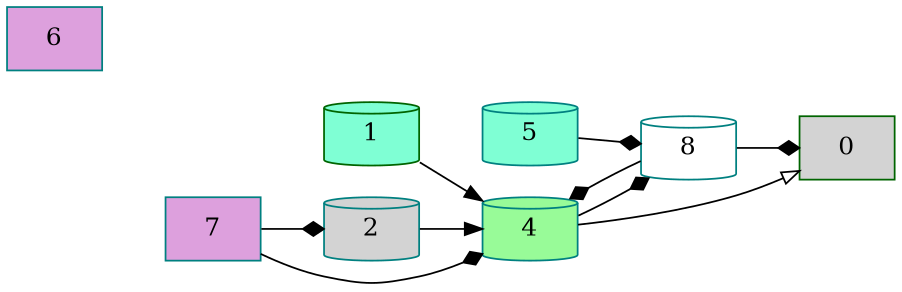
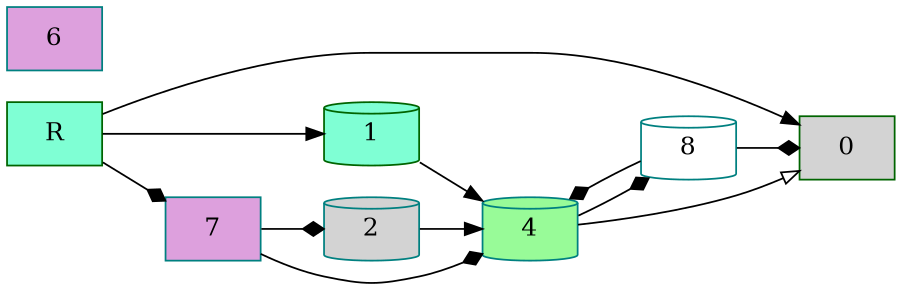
node "R": added
node "5": removed
